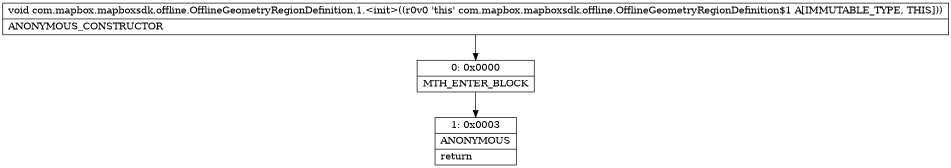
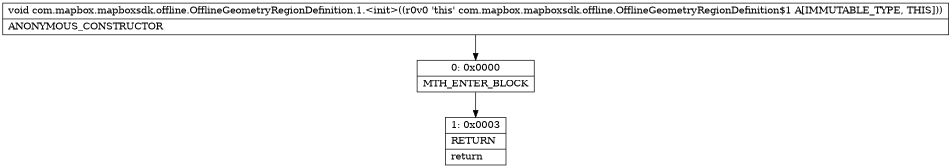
node "1: 0x0003": text "ANONYMOUS" -> "RETURN"
